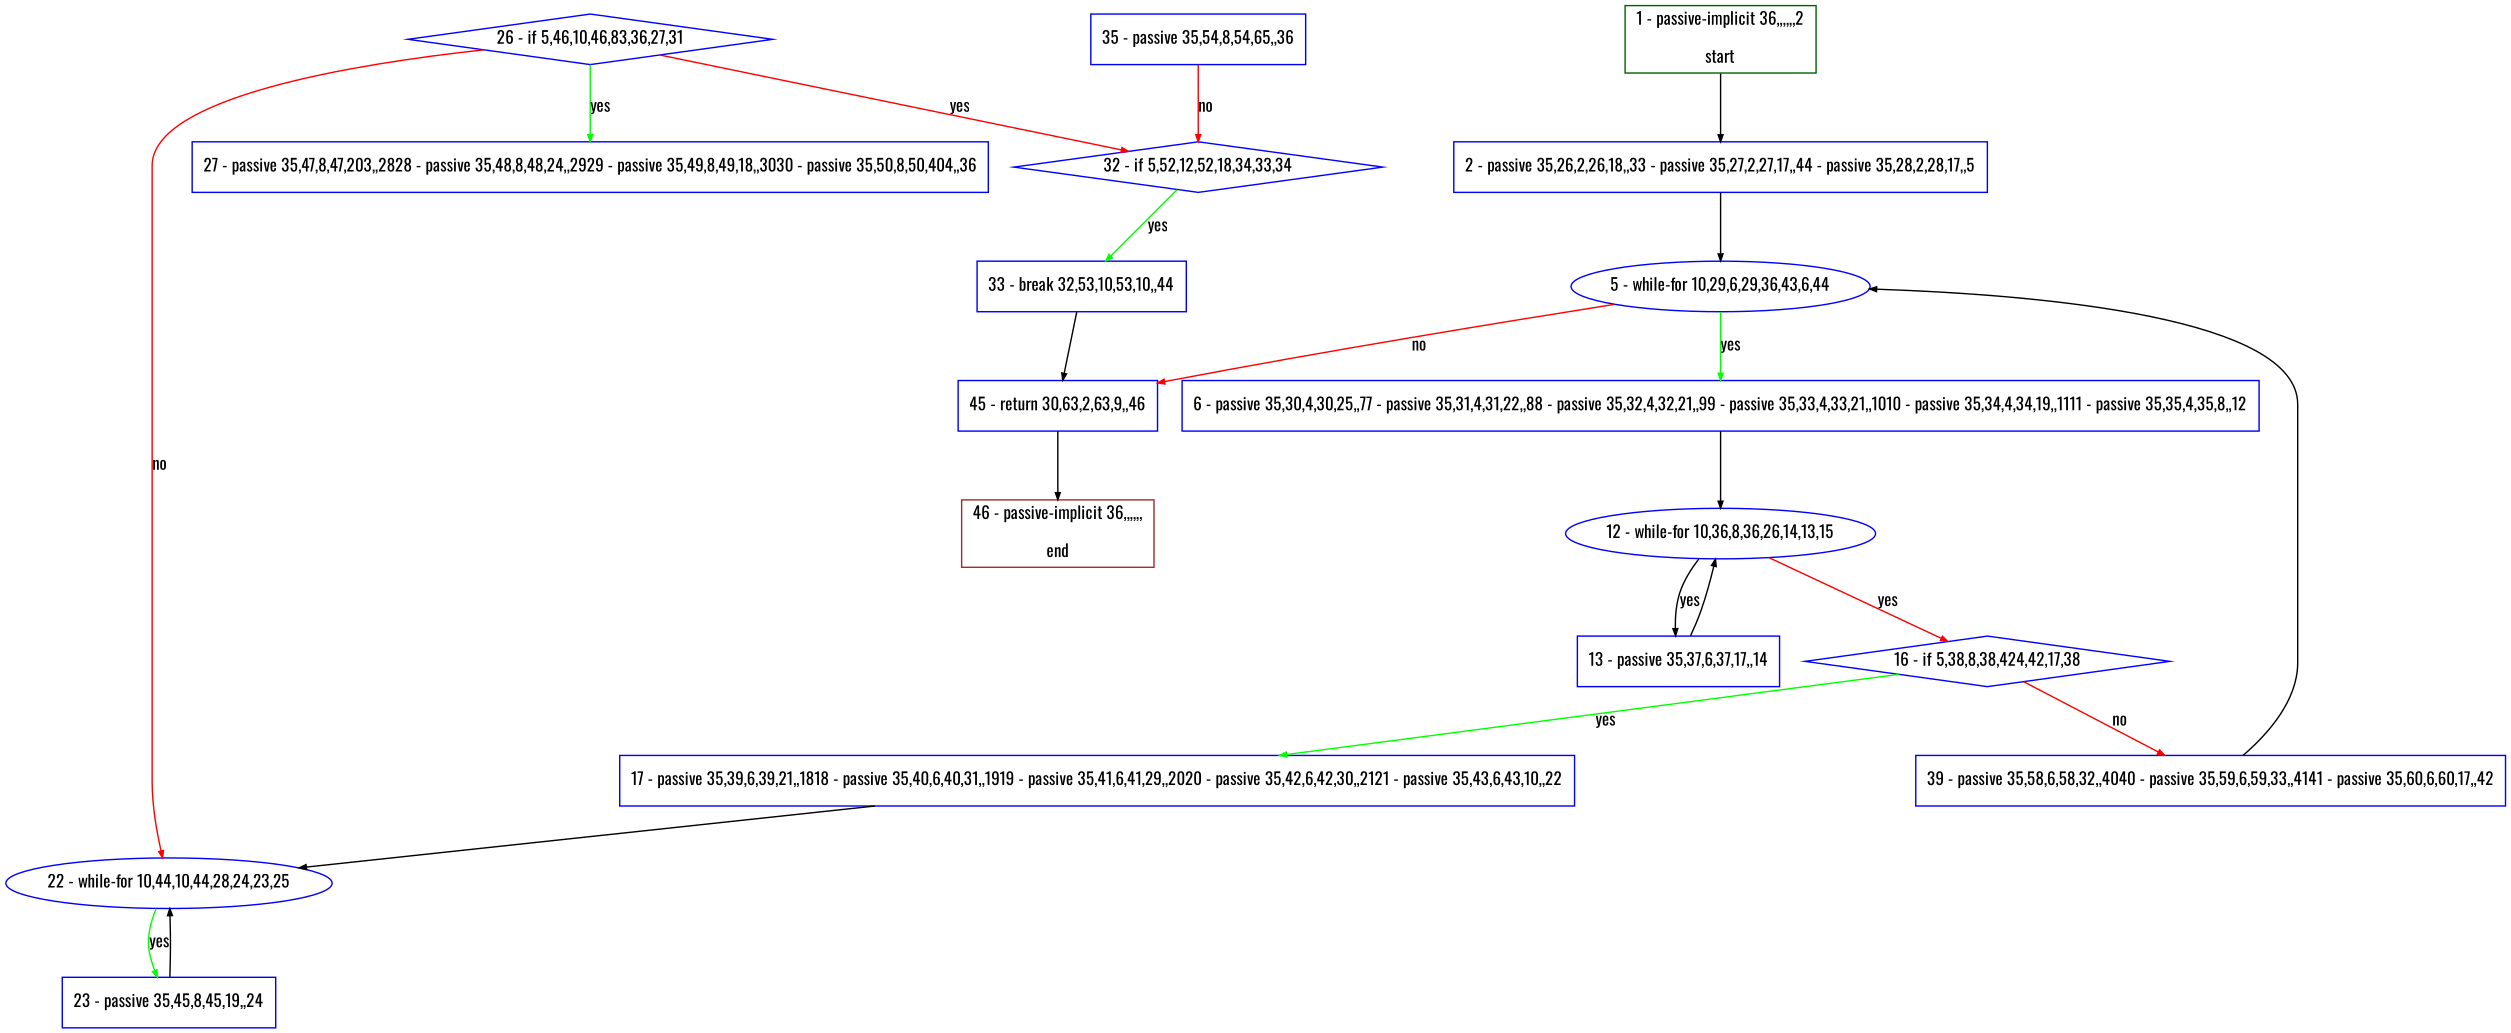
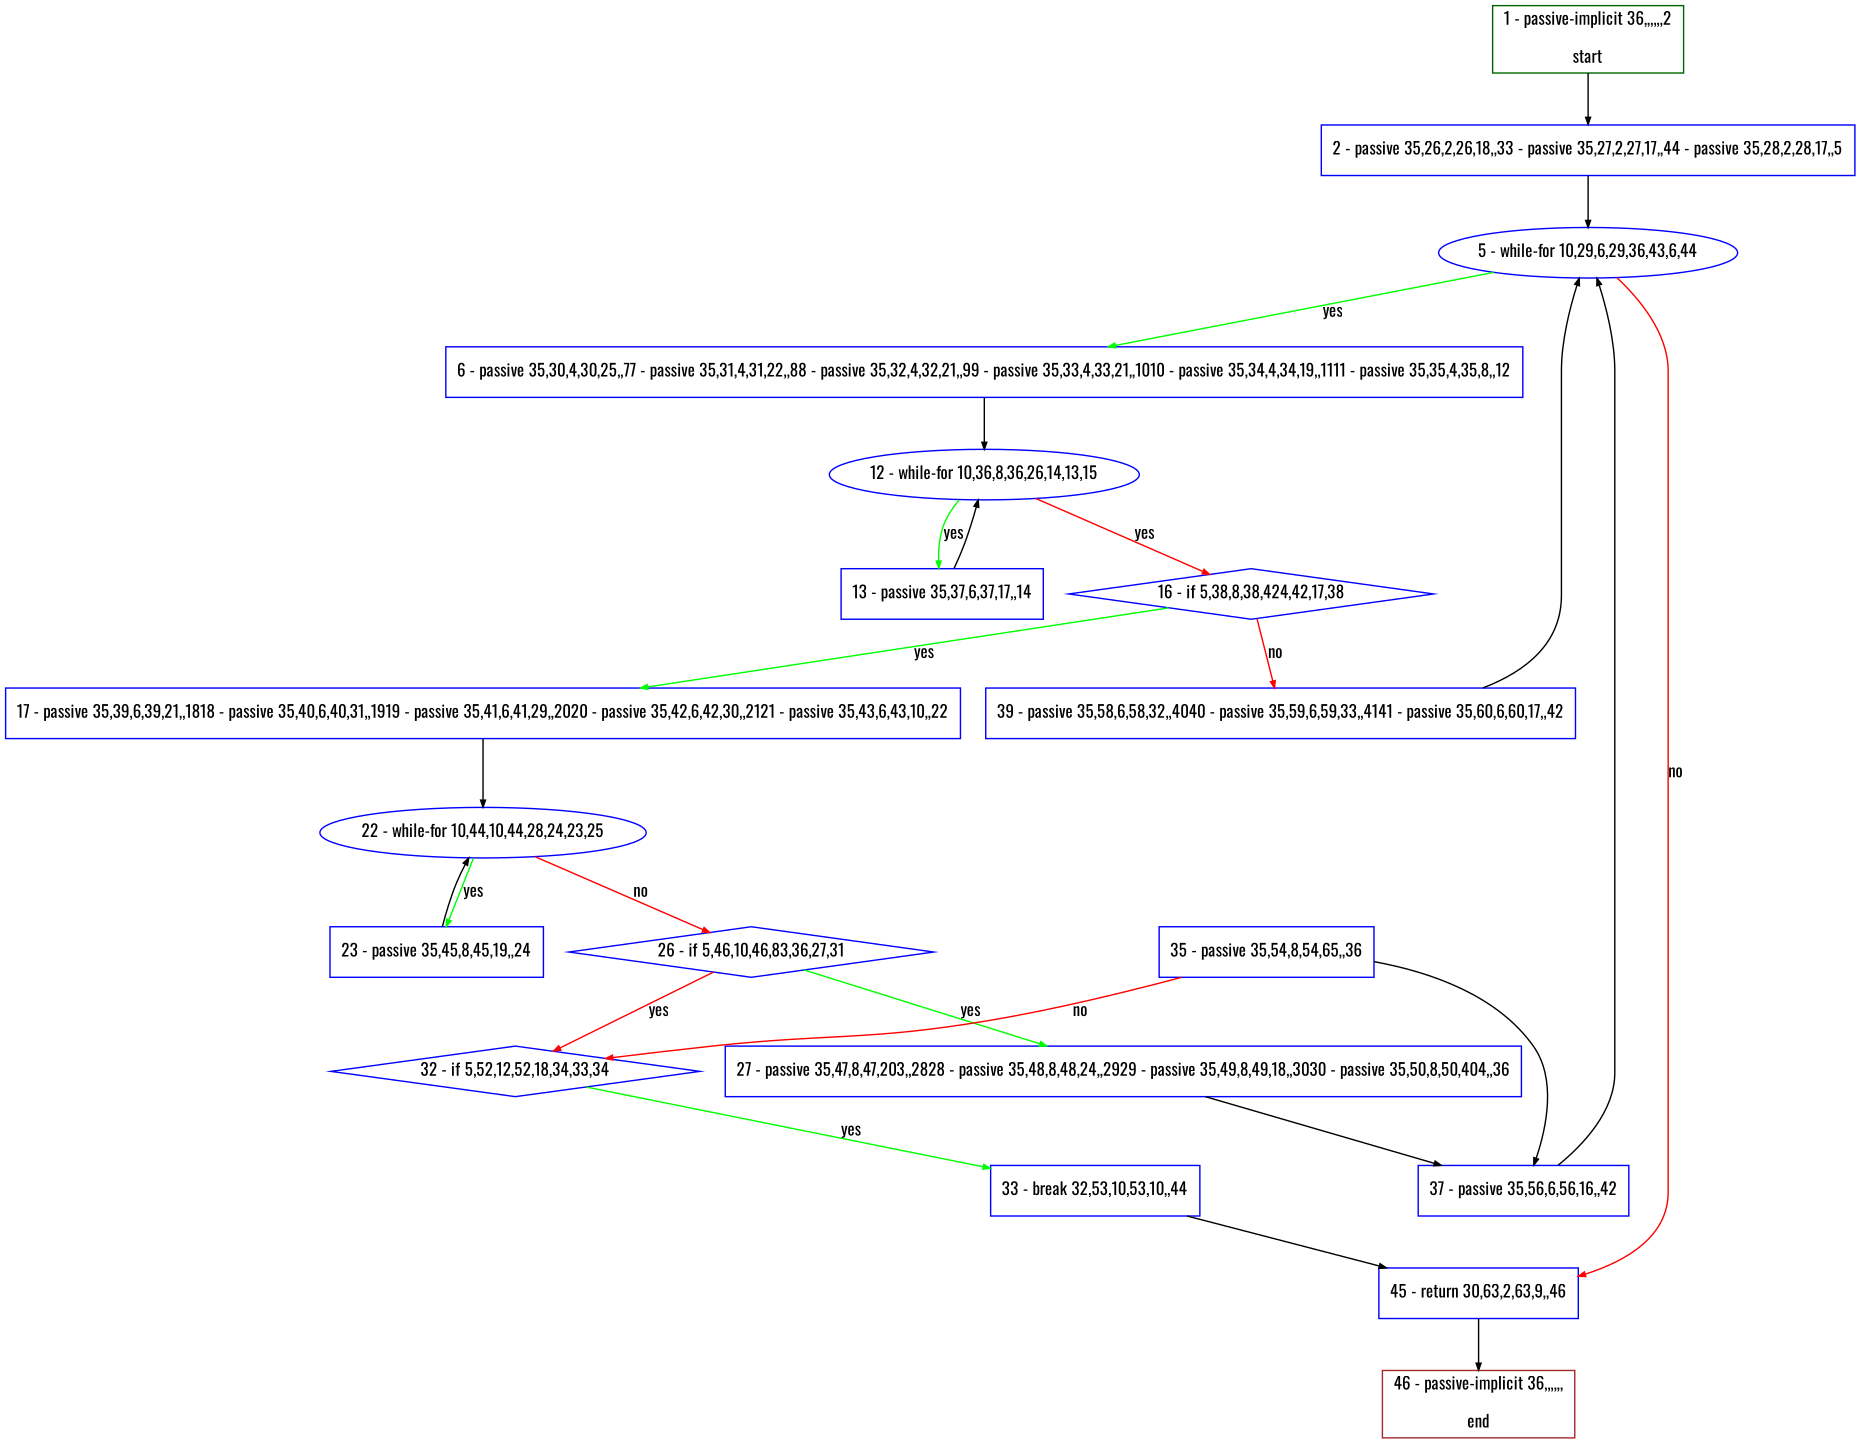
edge "26 - if 5,46,10,46,83,36,27,31" -> "22 - while-for 10,44,10,44,28,24,23,25": reversed
edge "12 - while-for 10,36,8,36,26,14,13,15" -> "13 - passive 35,37,6,37,17,,14": color #000000 -> #00ff00
node "37 - passive 35,56,6,56,16,,42": added
